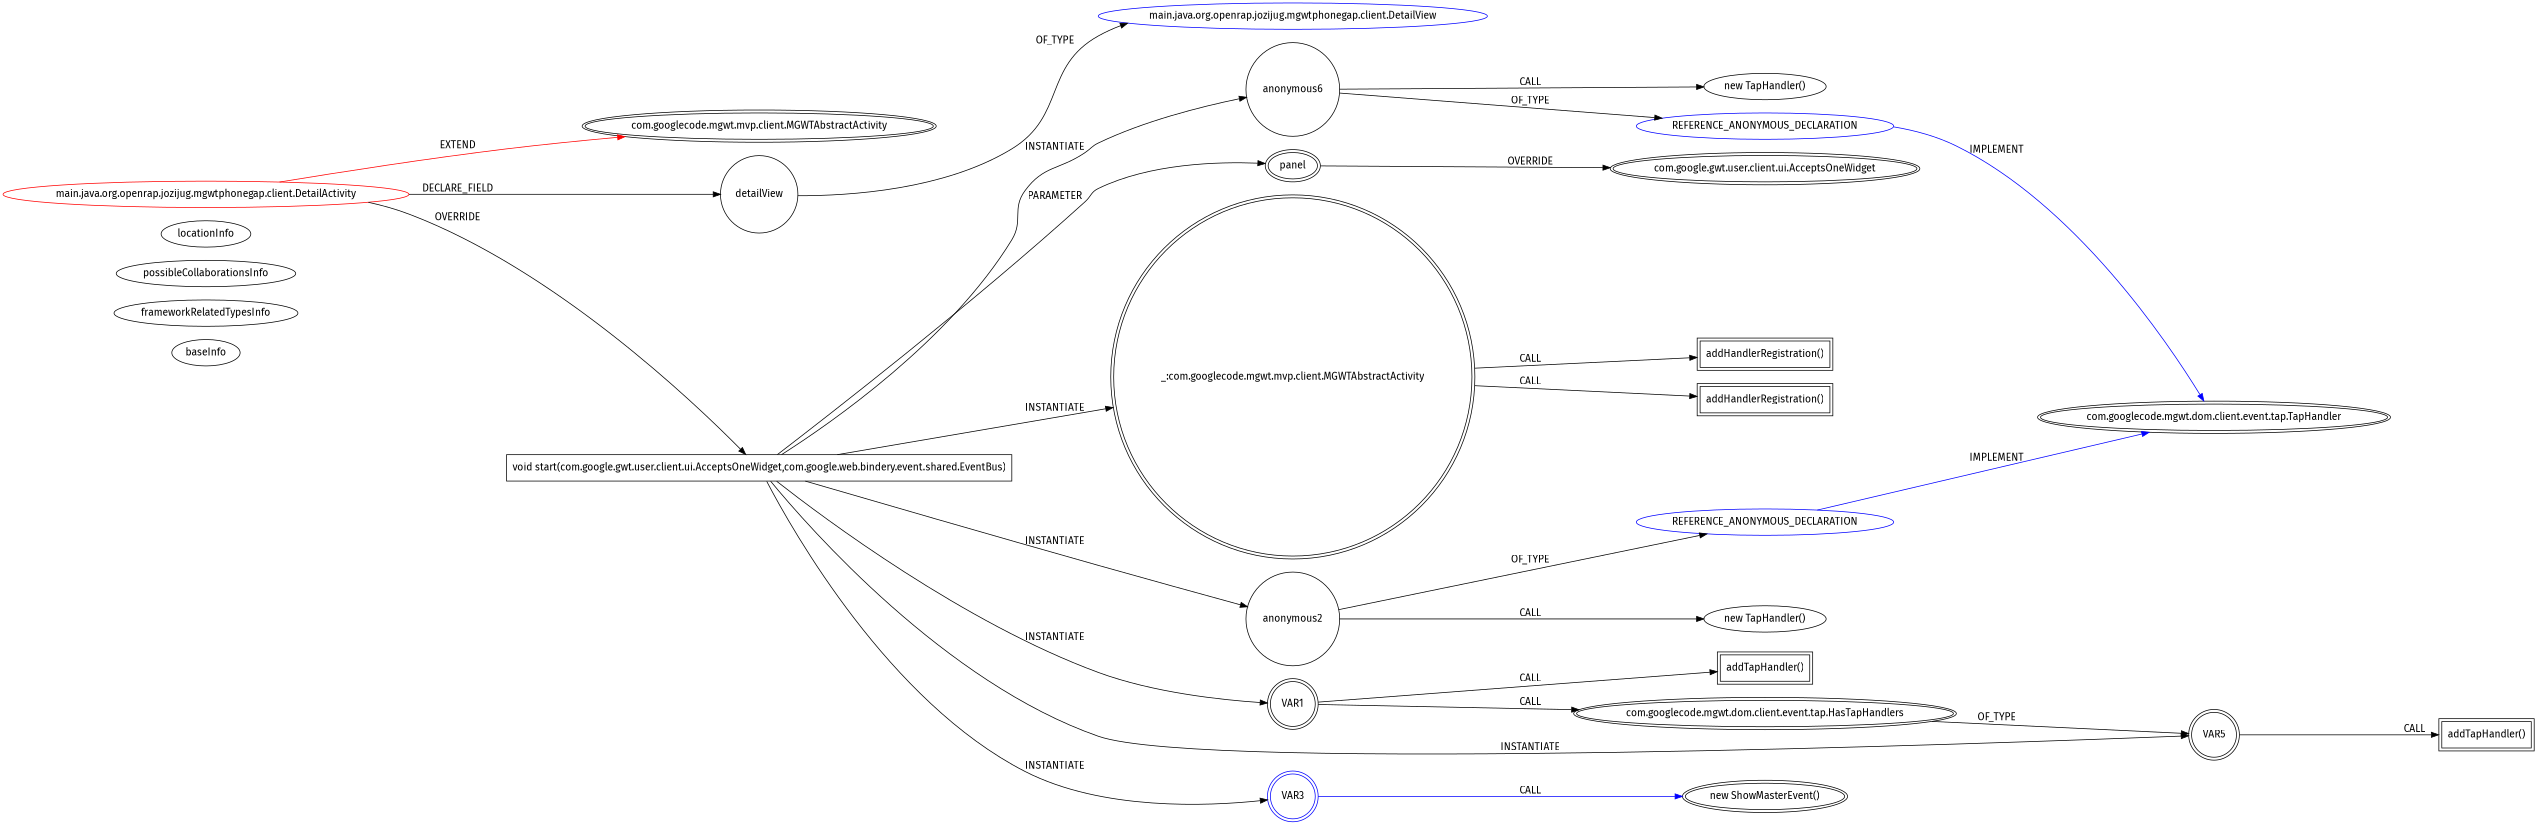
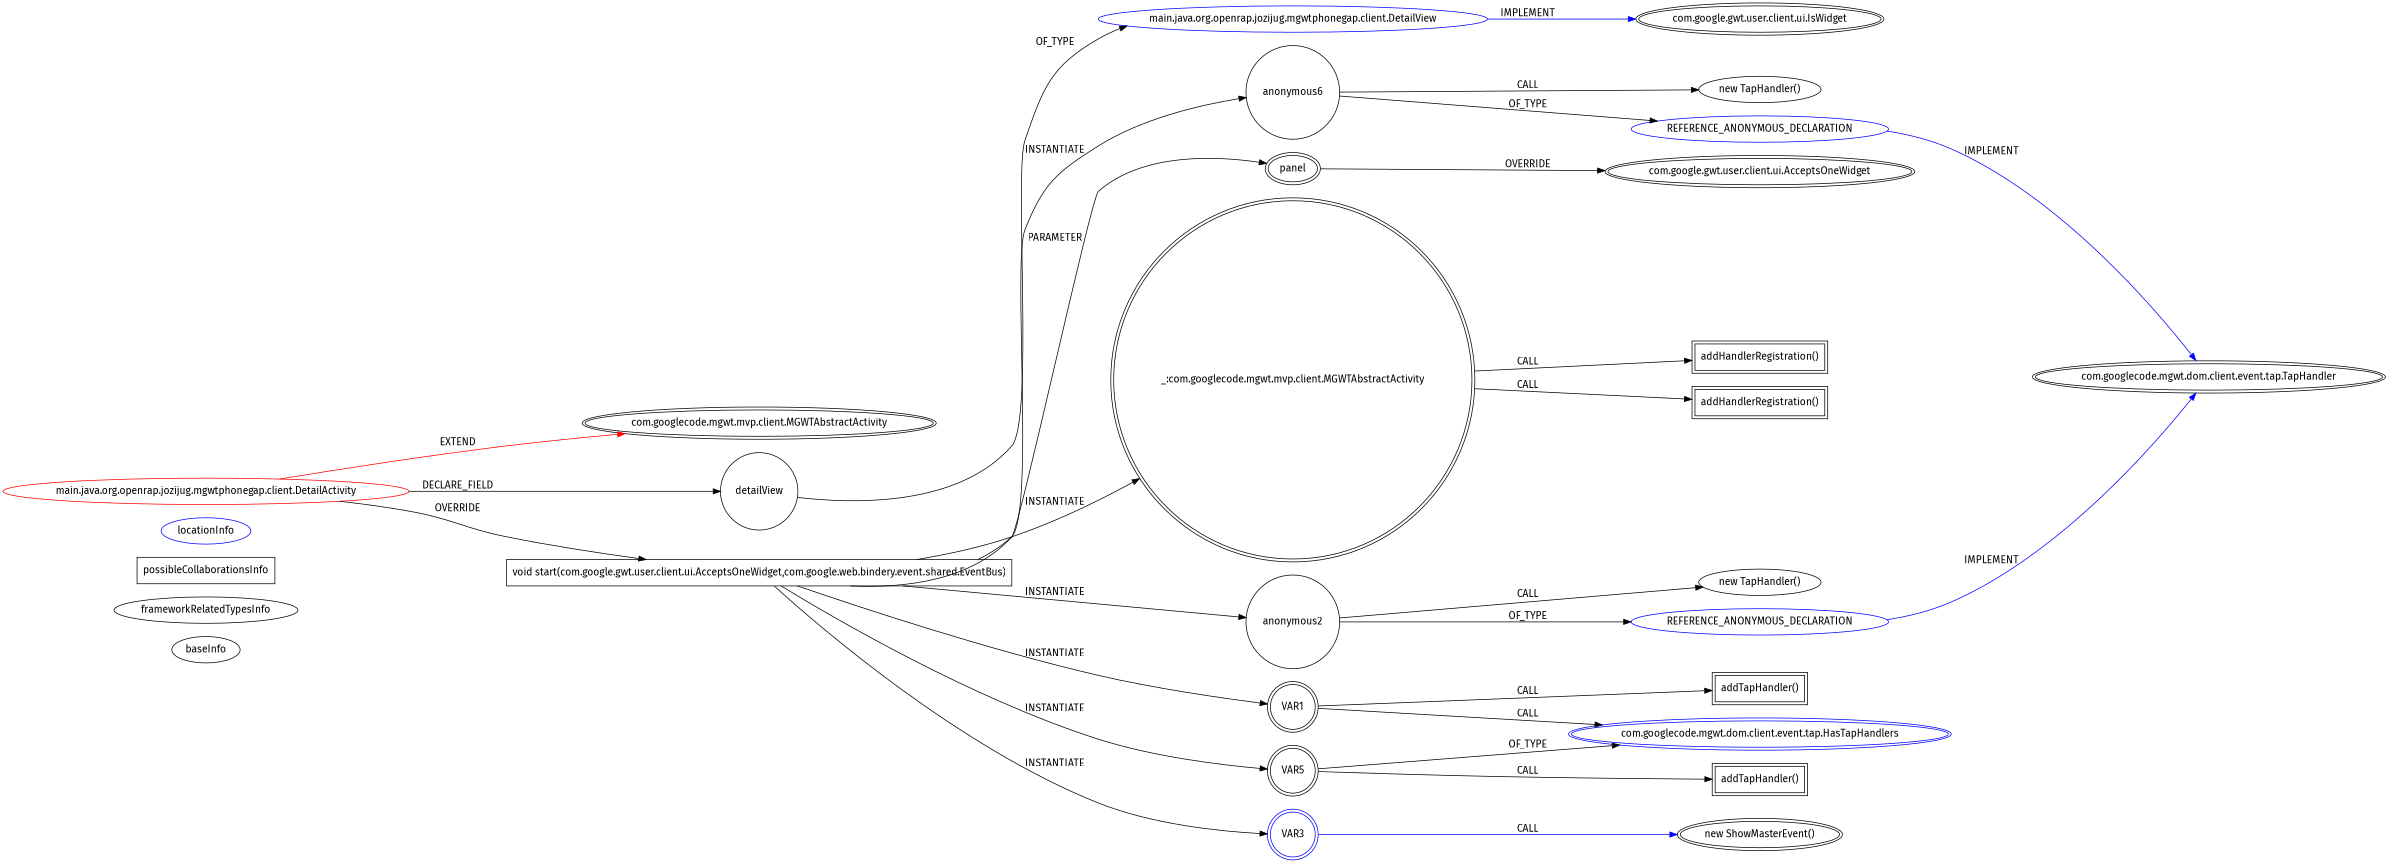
node "com.google.gwt.user.client.ui.IsWidget": added
node "locationInfo": color black -> blue
node "possibleCollaborationsInfo": shape ellipse -> box
node "com.googlecode.mgwt.dom.client.event.tap.HasTapHandlers": color black -> blue
edge "com.googlecode.mgwt.dom.client.event.tap.HasTapHandlers" -> "VAR5": reversed
